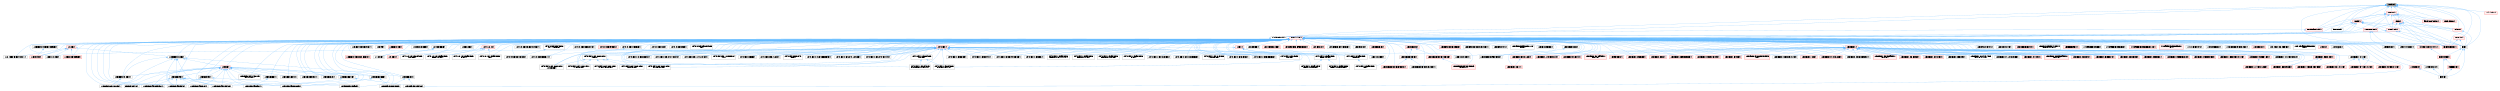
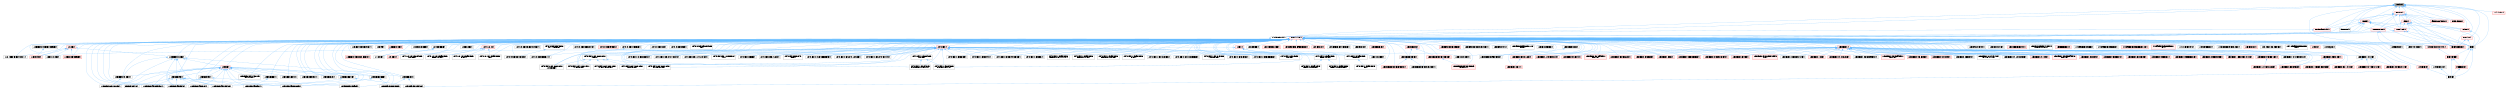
node "WaitGameplay.h": label "WaitGameplay.h" -> "ActorFactoryCameraActor.h"
